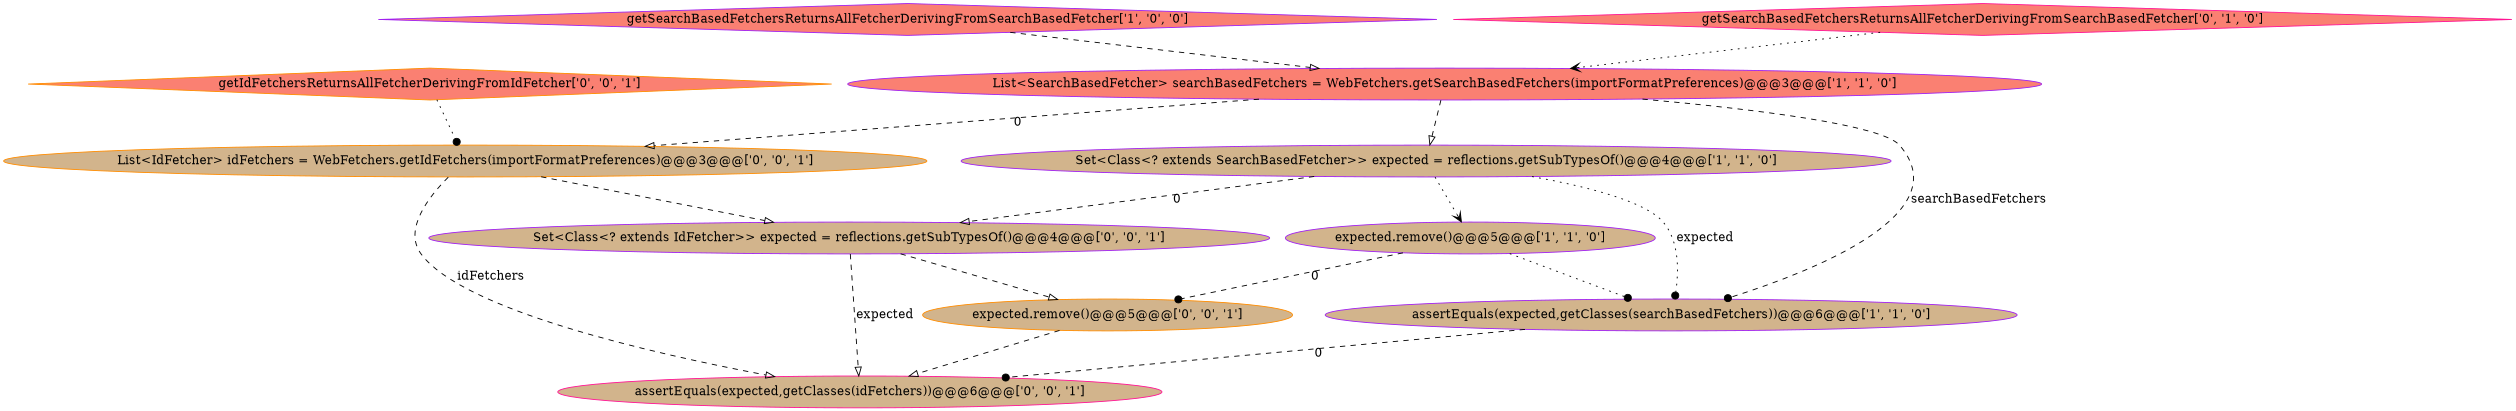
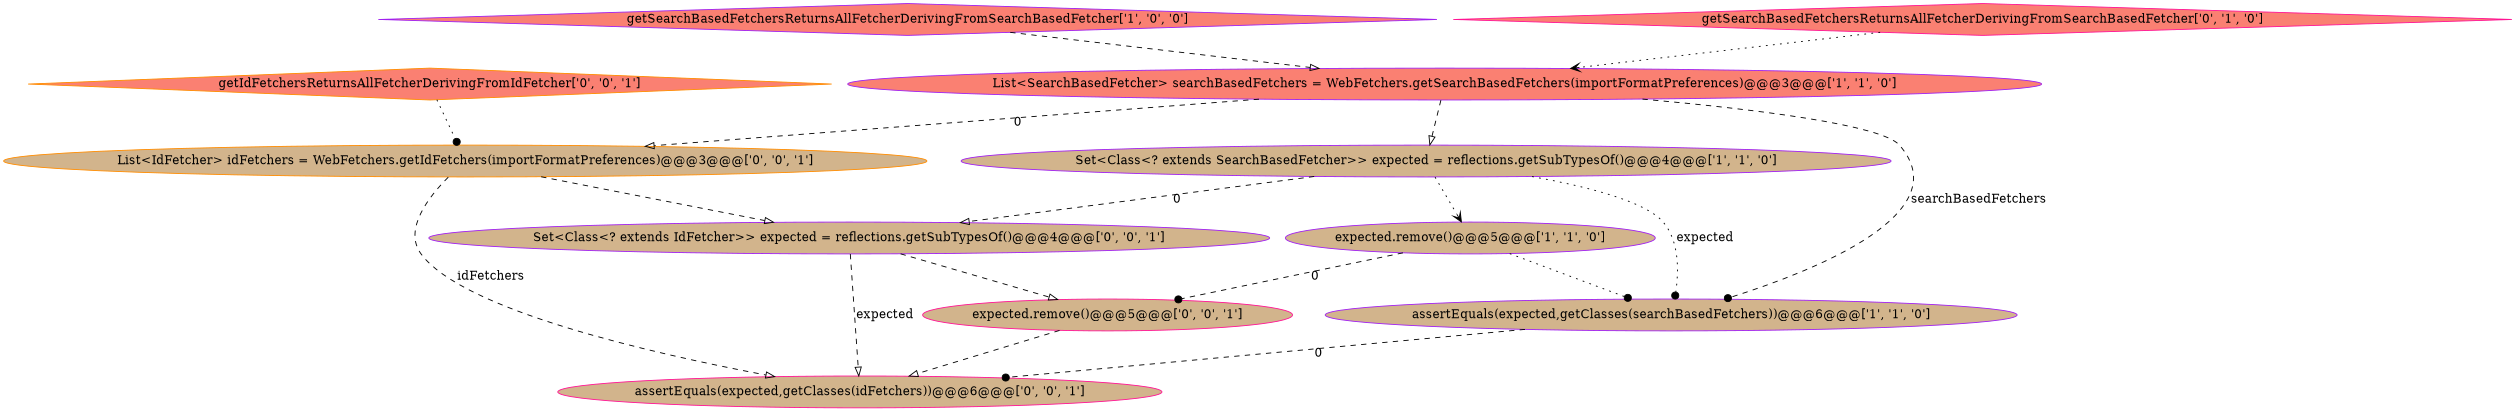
node "expected.remove()@@@5@@@['0', '0', '1']": color darkorange -> deeppink
